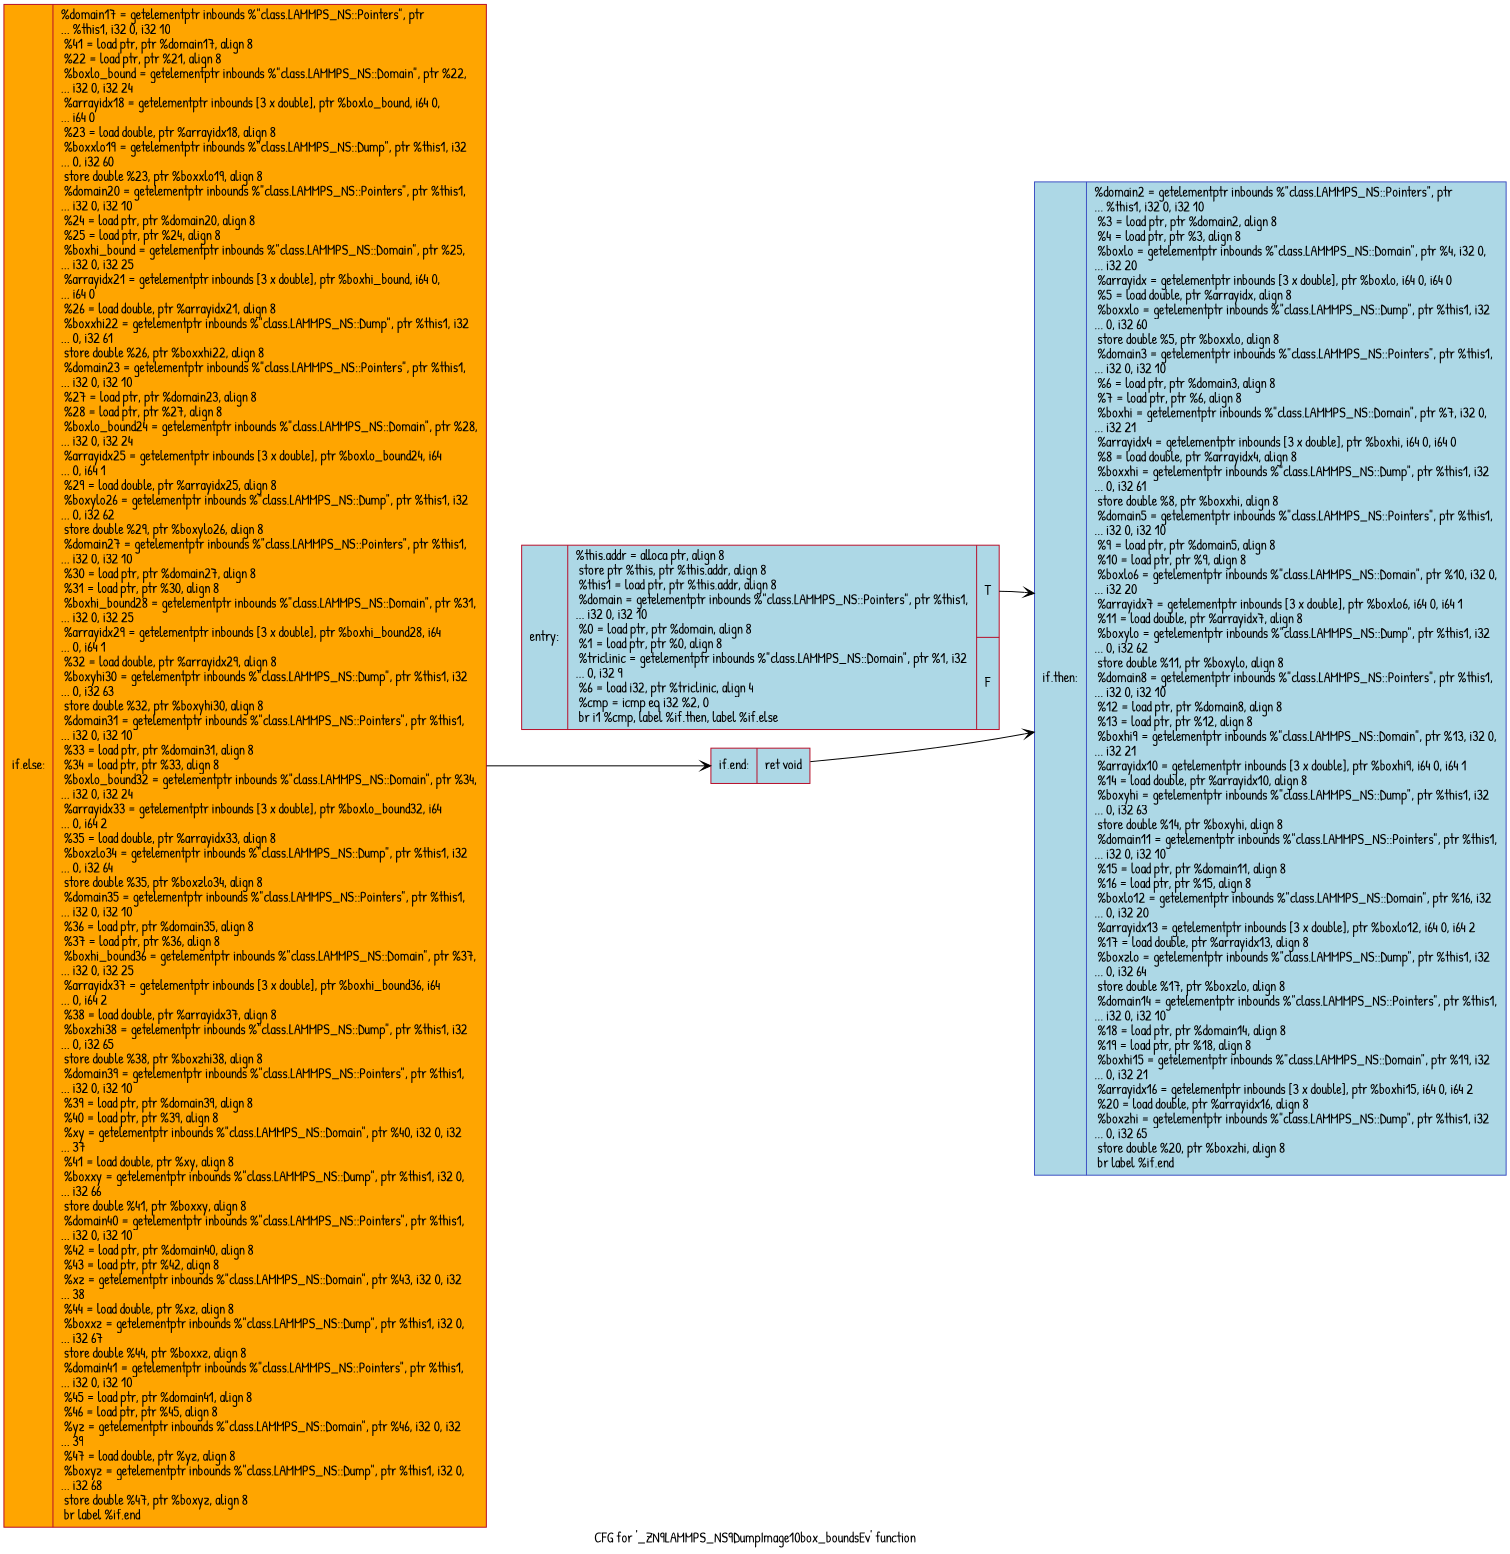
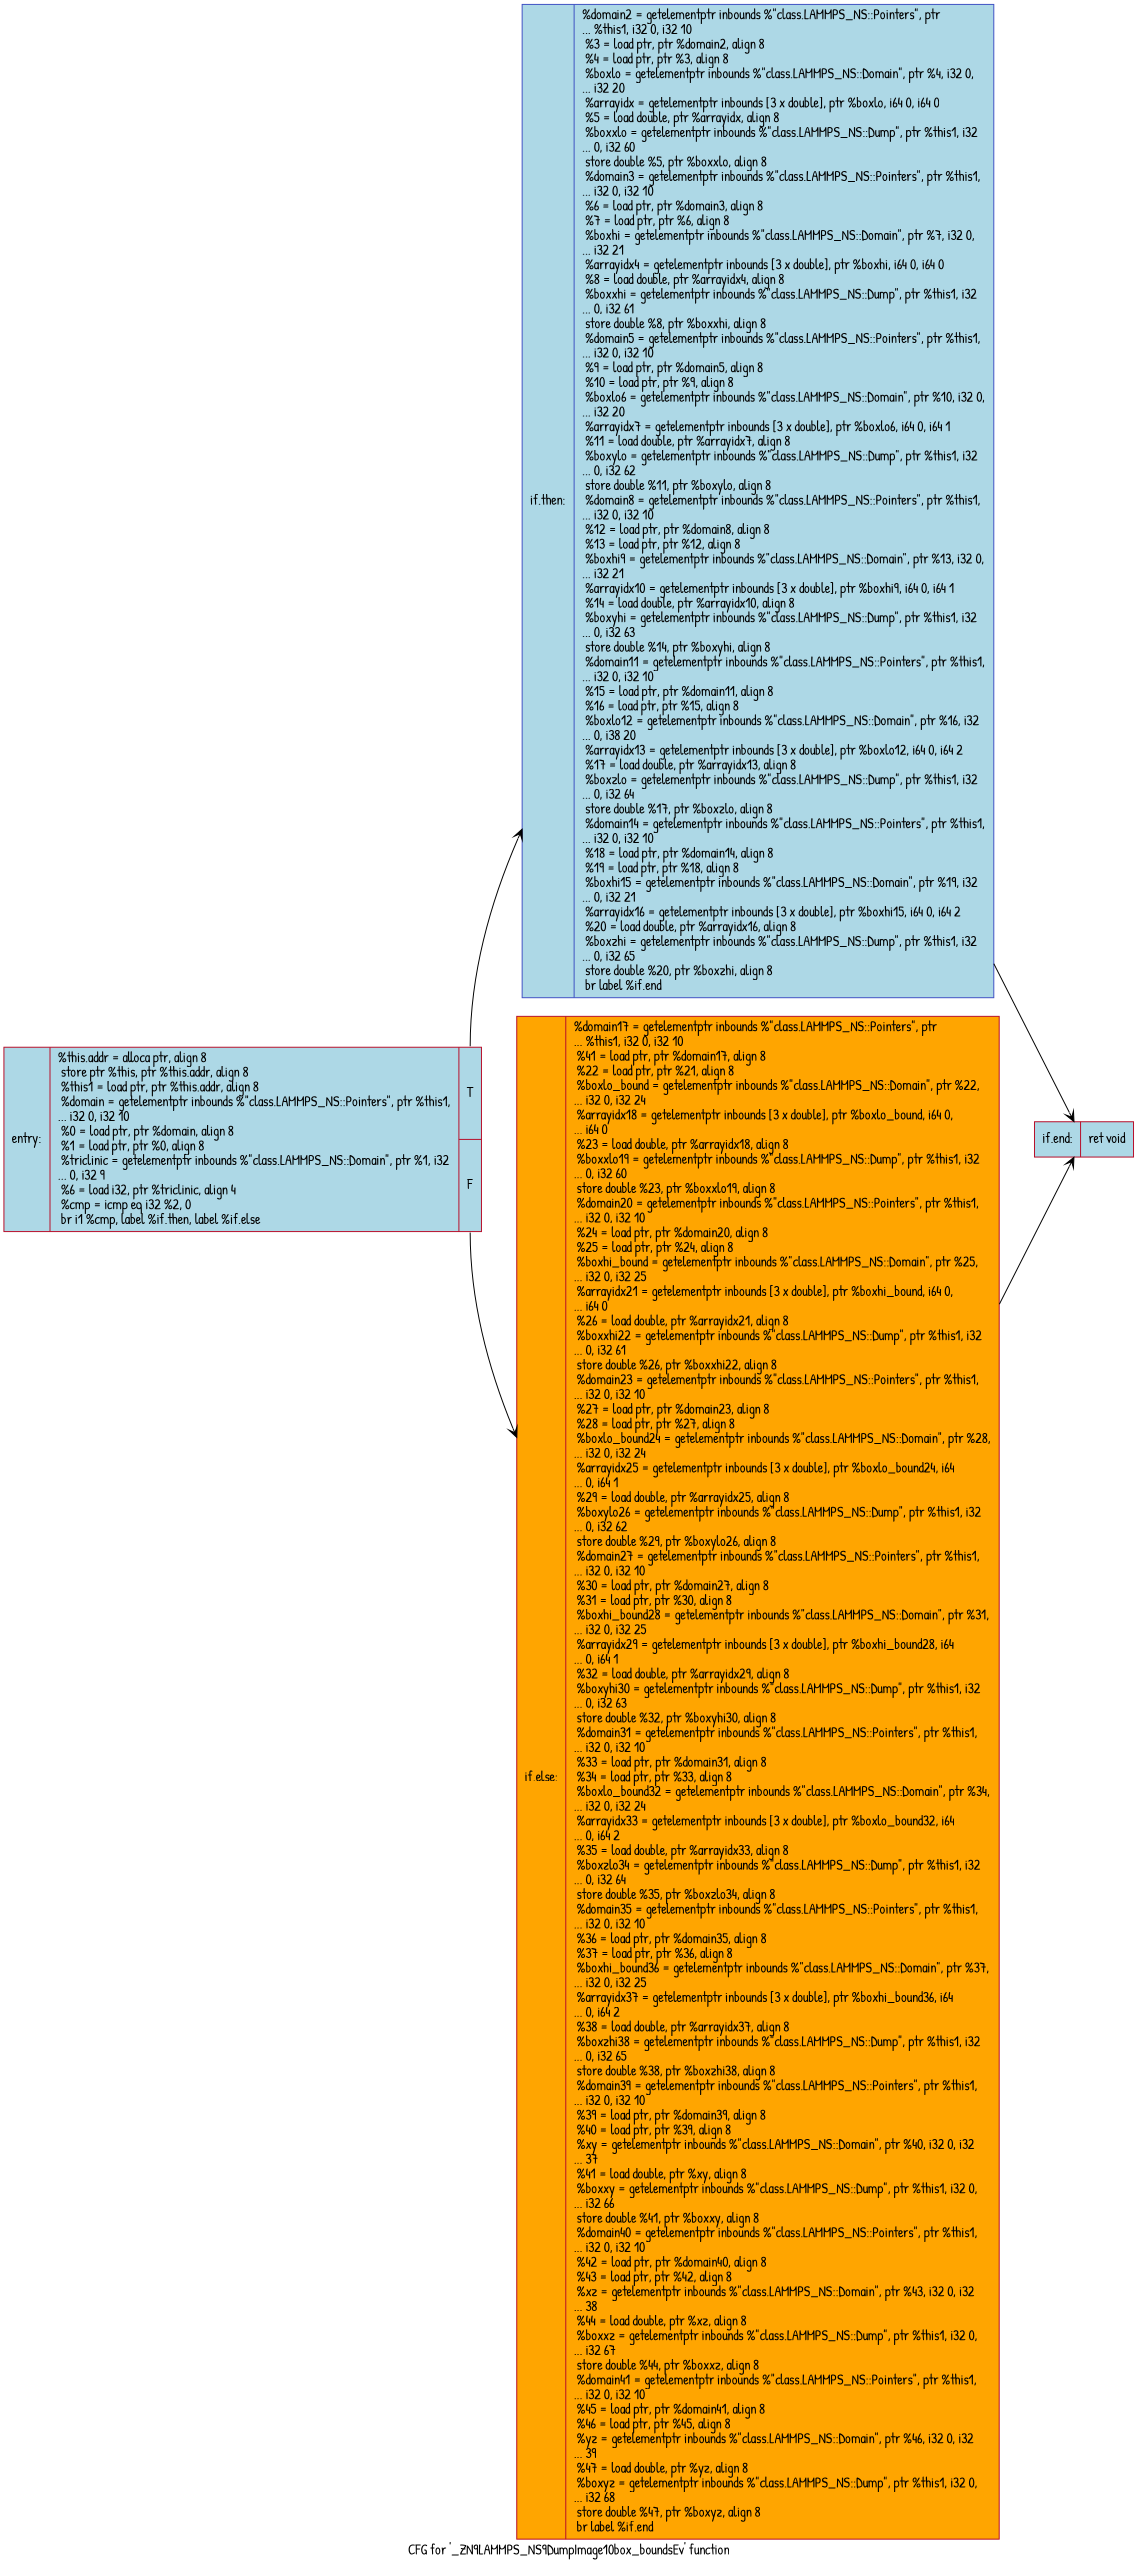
edge "if.end:" -> "if.then:": reversed
node "if.then:": text "... 0, i32 20" -> "... 0, i38 20"
edge "entry:" -> "if.else:": added
